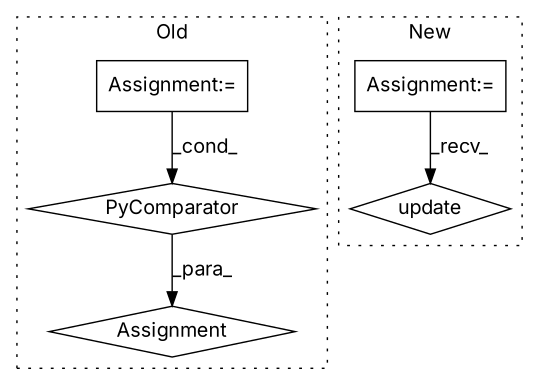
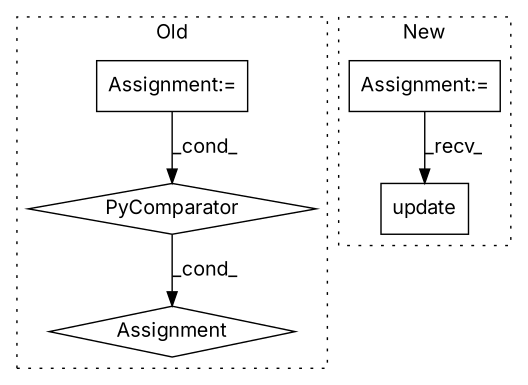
node "update": shape diamond -> box
edge "PyComparator" -> "Assignment": label "_para_" -> "_cond_"
